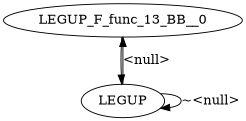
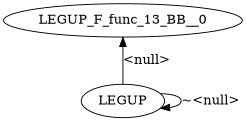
edge "LEGUP_F_func_13_BB__0" -> "LEGUP": removed
